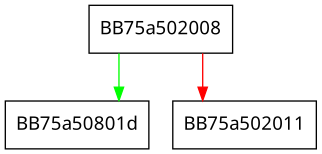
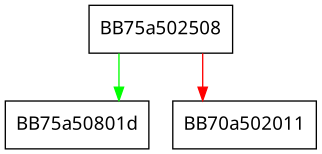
node "BB75a502008": label "BB75a502008" -> "BB75a502508"
node "BB75a502011": label "BB75a502011" -> "BB70a502011"
